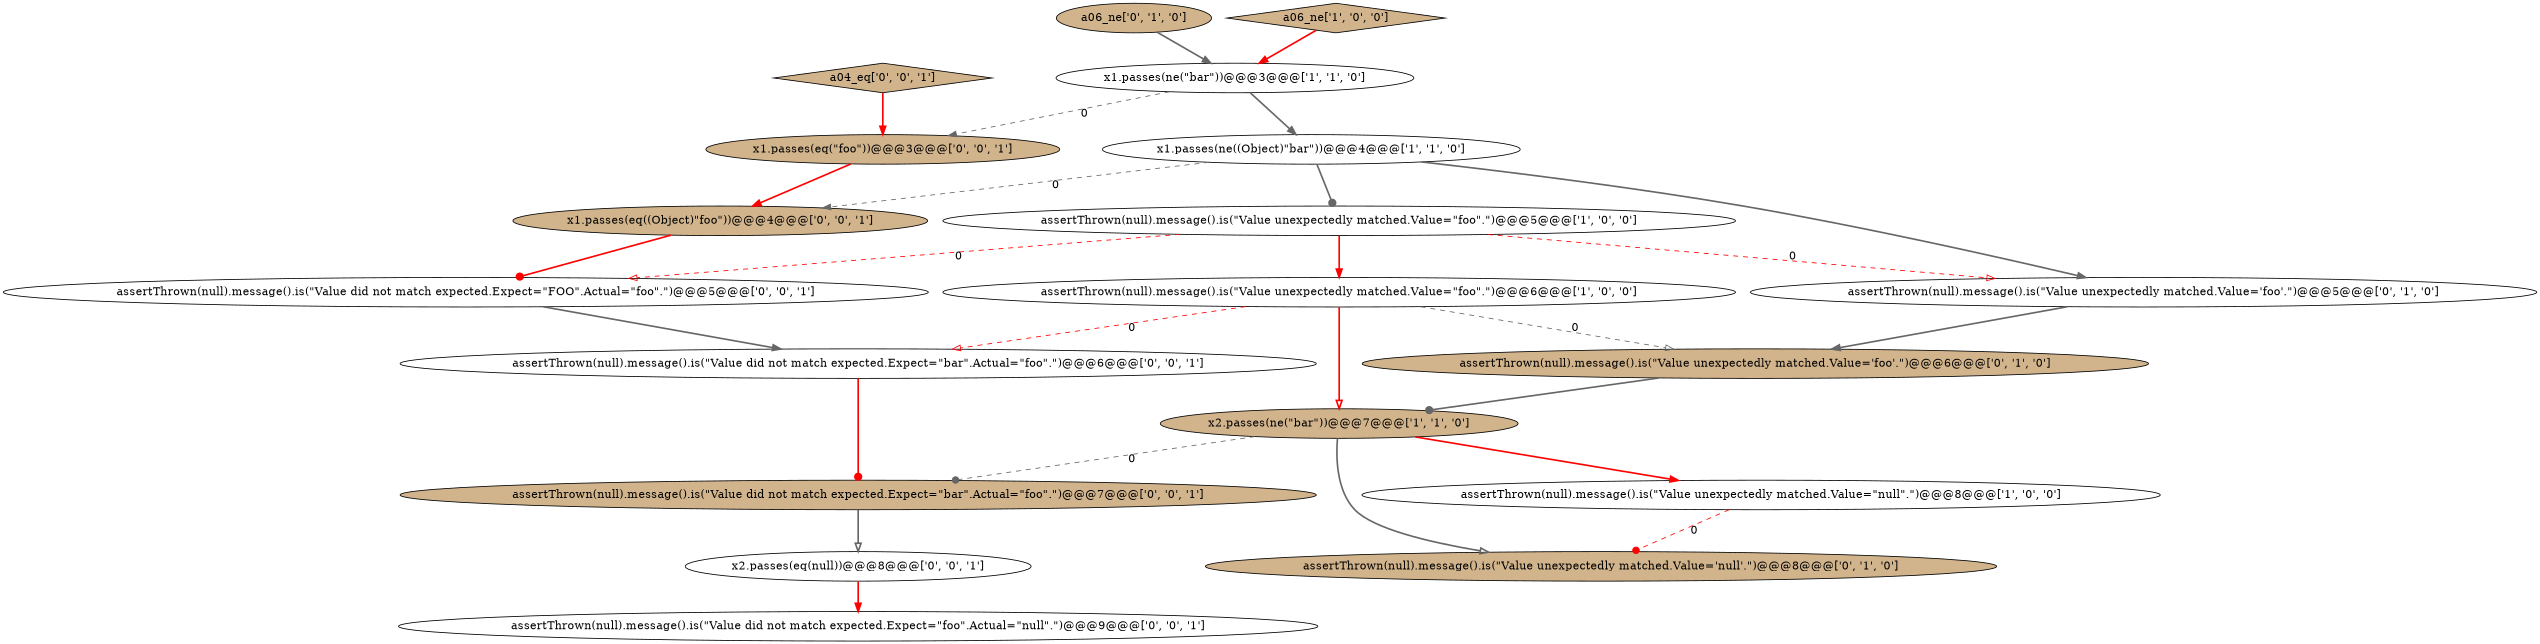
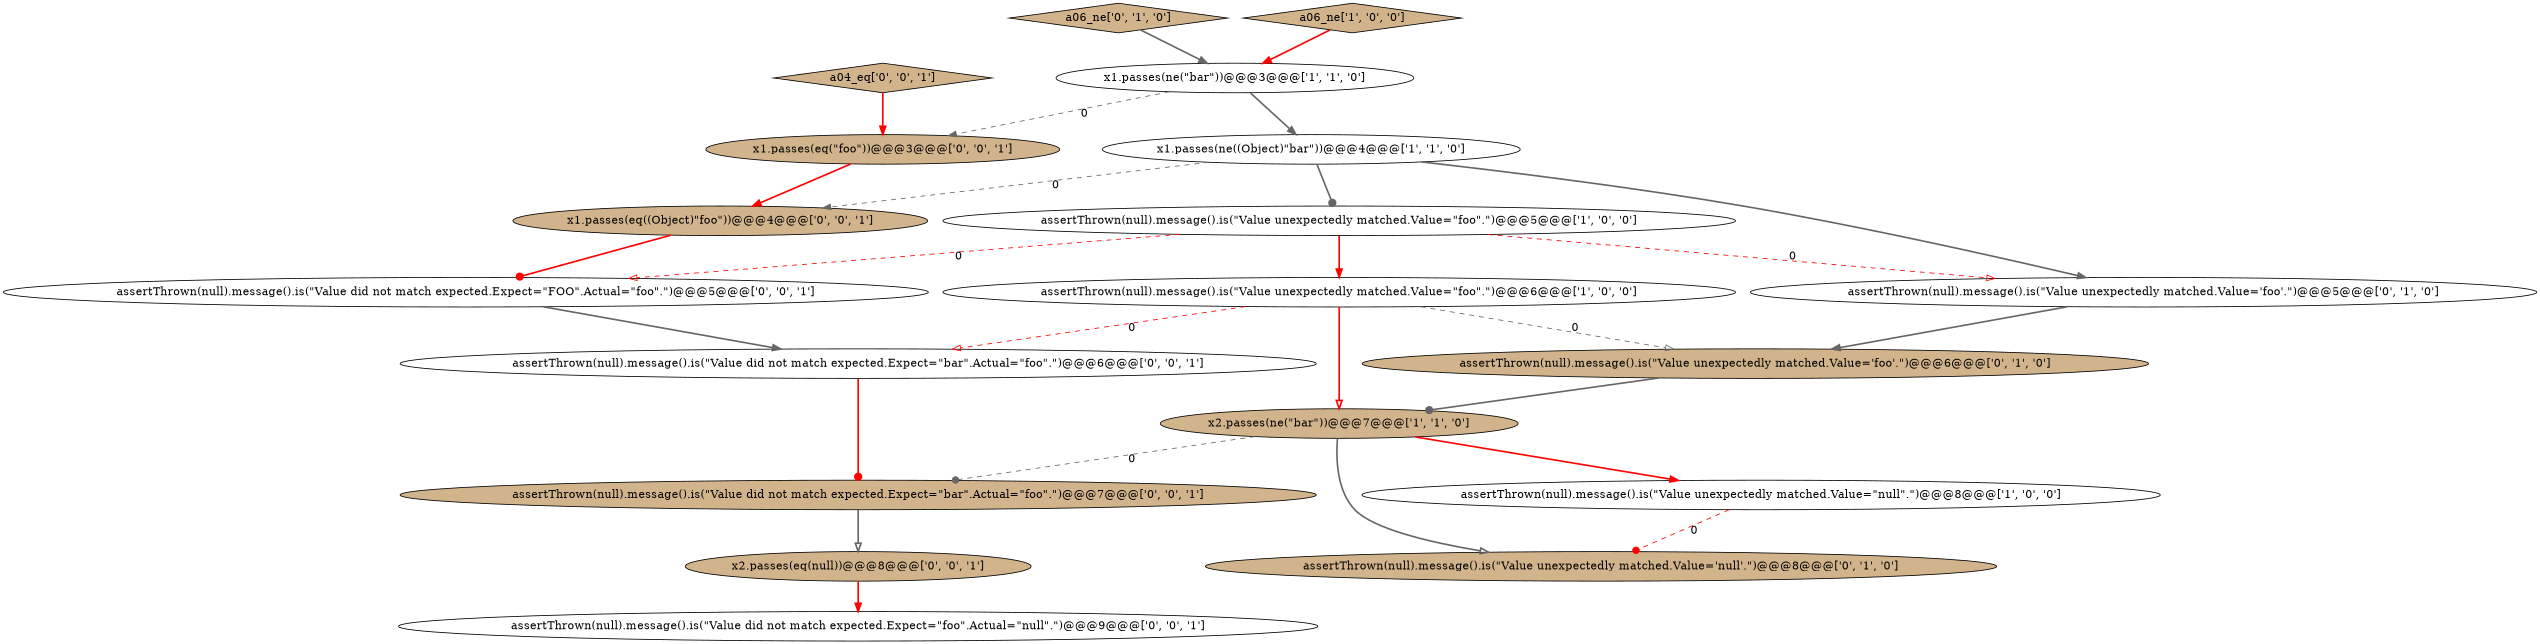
node "a06_ne['0', '1', '0']": shape ellipse -> diamond
node "x2.passes(eq(null))@@@8@@@['0', '0', '1']": fillcolor white -> tan
